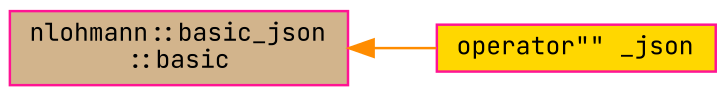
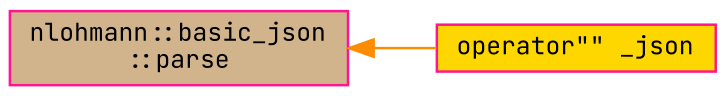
node "nlohmann::basic_json ::basic": label "nlohmann::basic_json ::basic" -> "nlohmann::basic_json ::parse"
